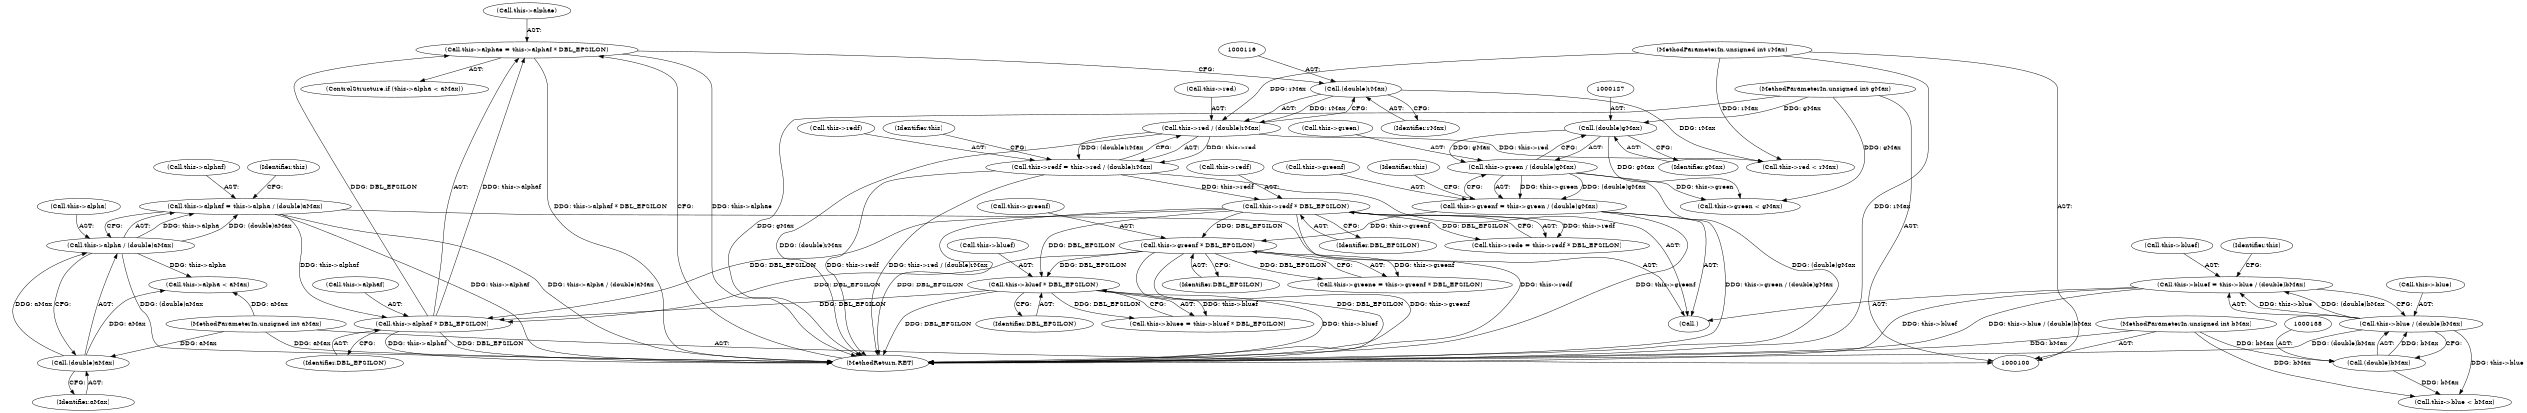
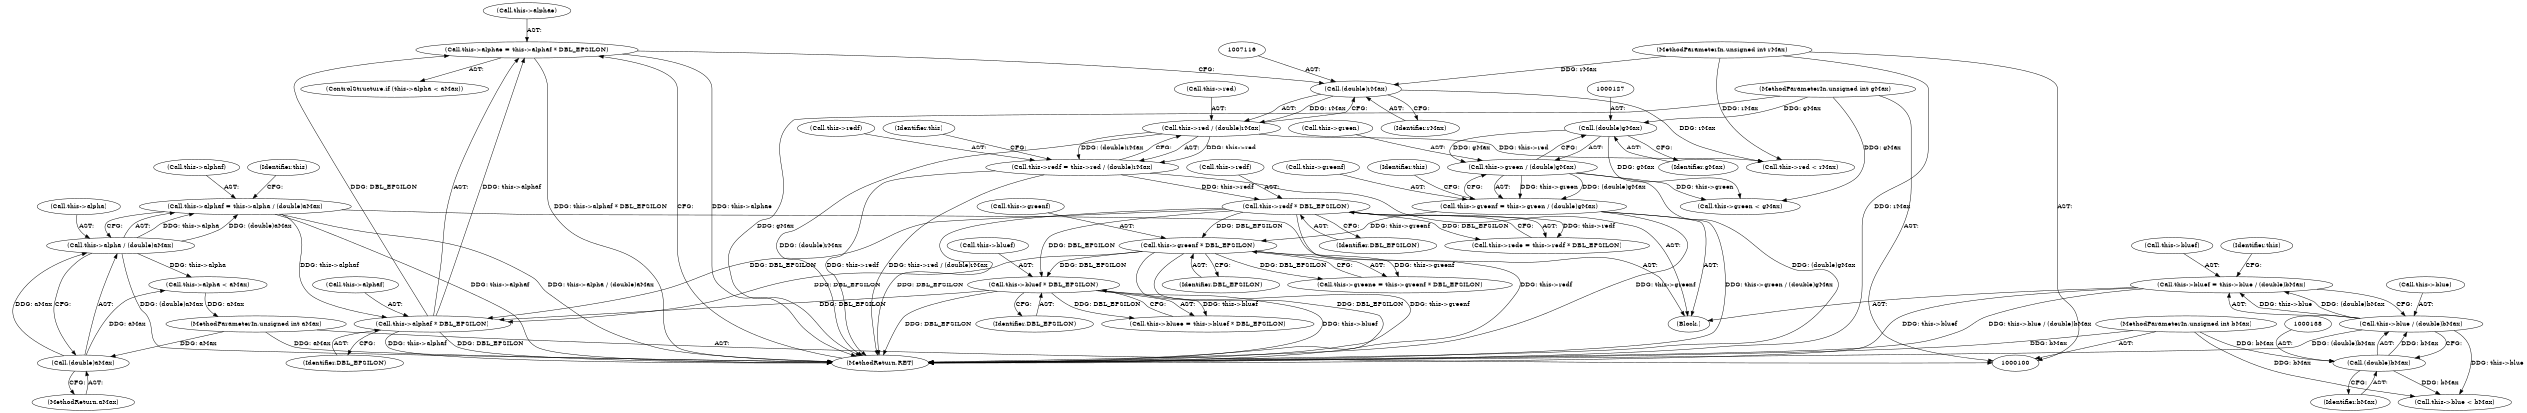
node "1000116": label "1000116" -> "1007116"
edge "(MethodParameterIn,unsigned int rMax)" -> "(Call,this->red / (double)rMax)": now "(MethodParameterIn,unsigned int rMax)" -> "(Call,(double)rMax)"
edge "(MethodParameterIn,unsigned int aMax)" -> "(Call,this->alpha < aMax)": reversed
node "(Call,)": label "(Call,)" -> "(Block,)"
node "(Identifier,aMax)": label "(Identifier,aMax)" -> "(MethodReturn,aMax)"
node "(Identifier,bMax)": added
